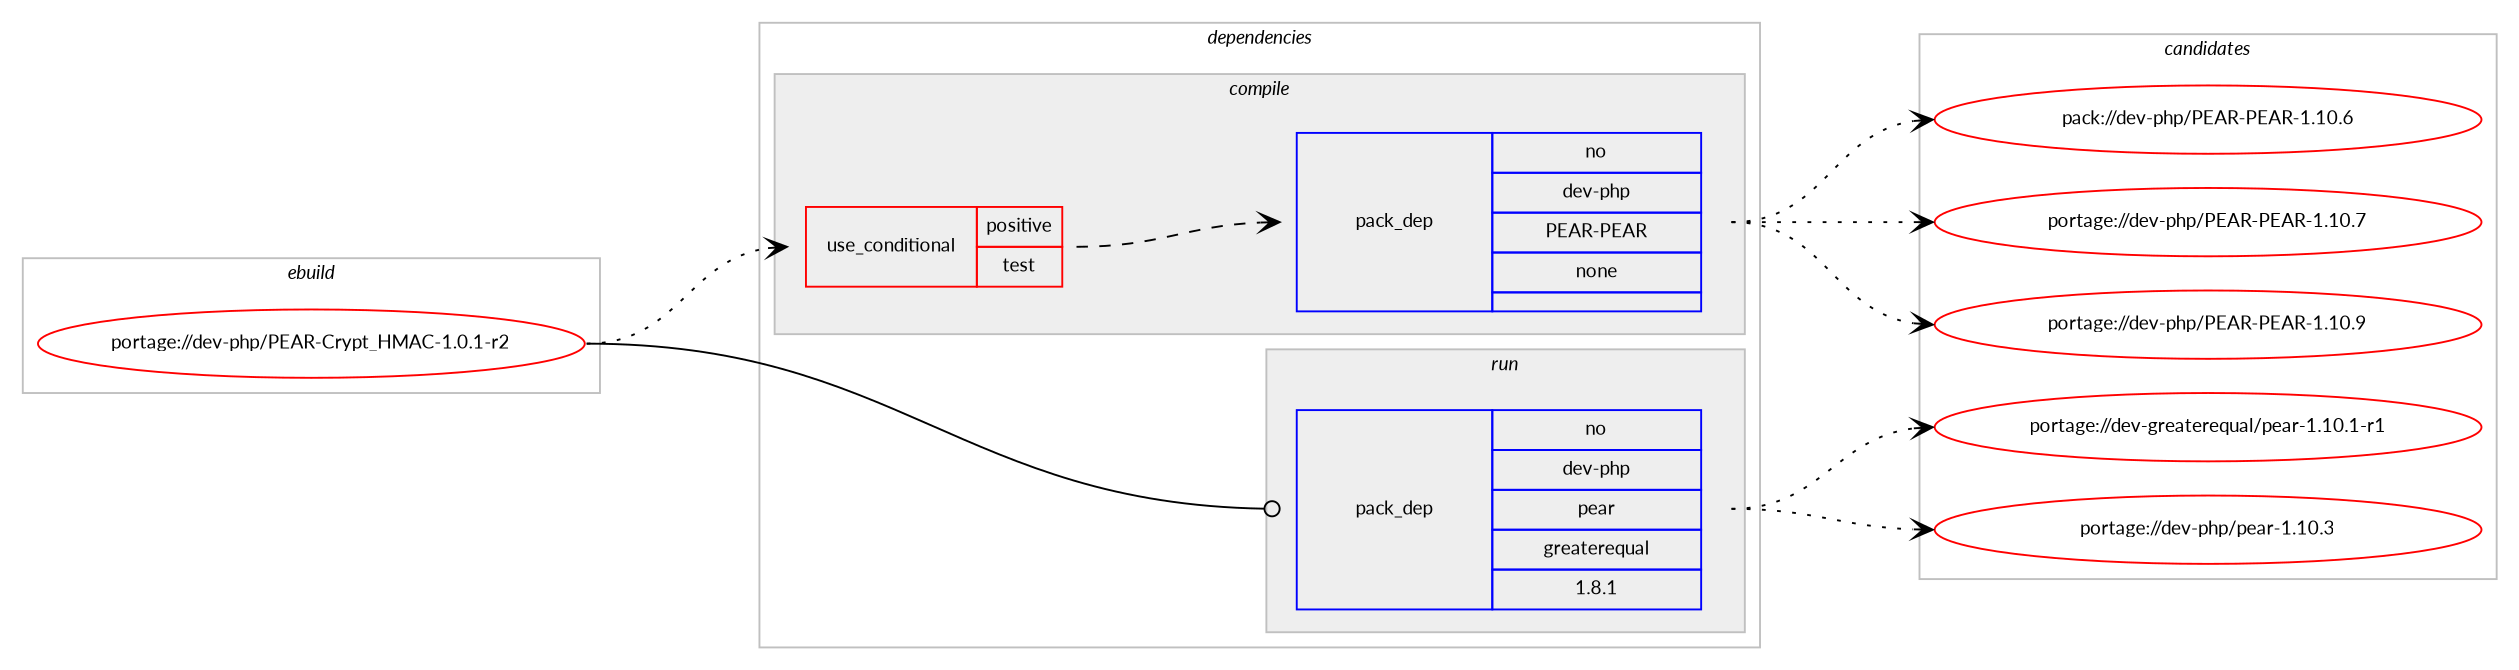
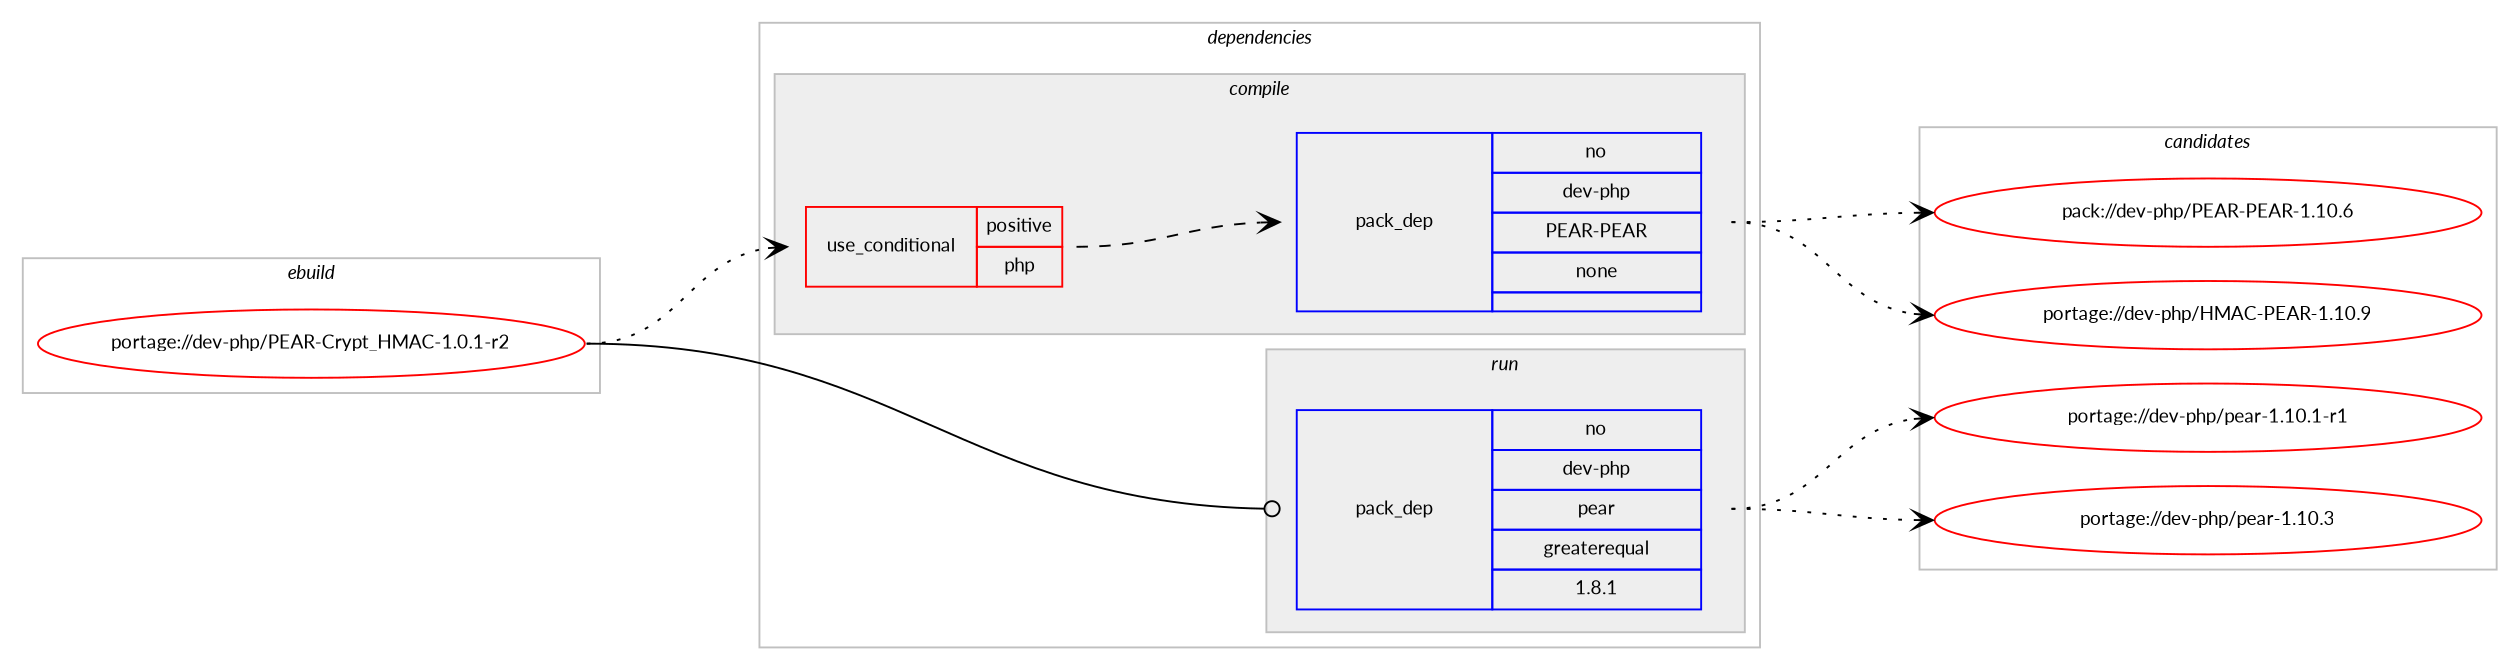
node "portage://dev-php/PEAR-PEAR-1.10.7": removed
node "use_conditional": text "test" -> "php"
node "portage://dev-php/PEAR-PEAR-1.10.9": label "portage://dev-php/PEAR-PEAR-1.10.9" -> "portage://dev-php/HMAC-PEAR-1.10.9"
node "portage://dev-greaterequal/pear-1.10.1-r1": label "portage://dev-greaterequal/pear-1.10.1-r1" -> "portage://dev-php/pear-1.10.1-r1"
